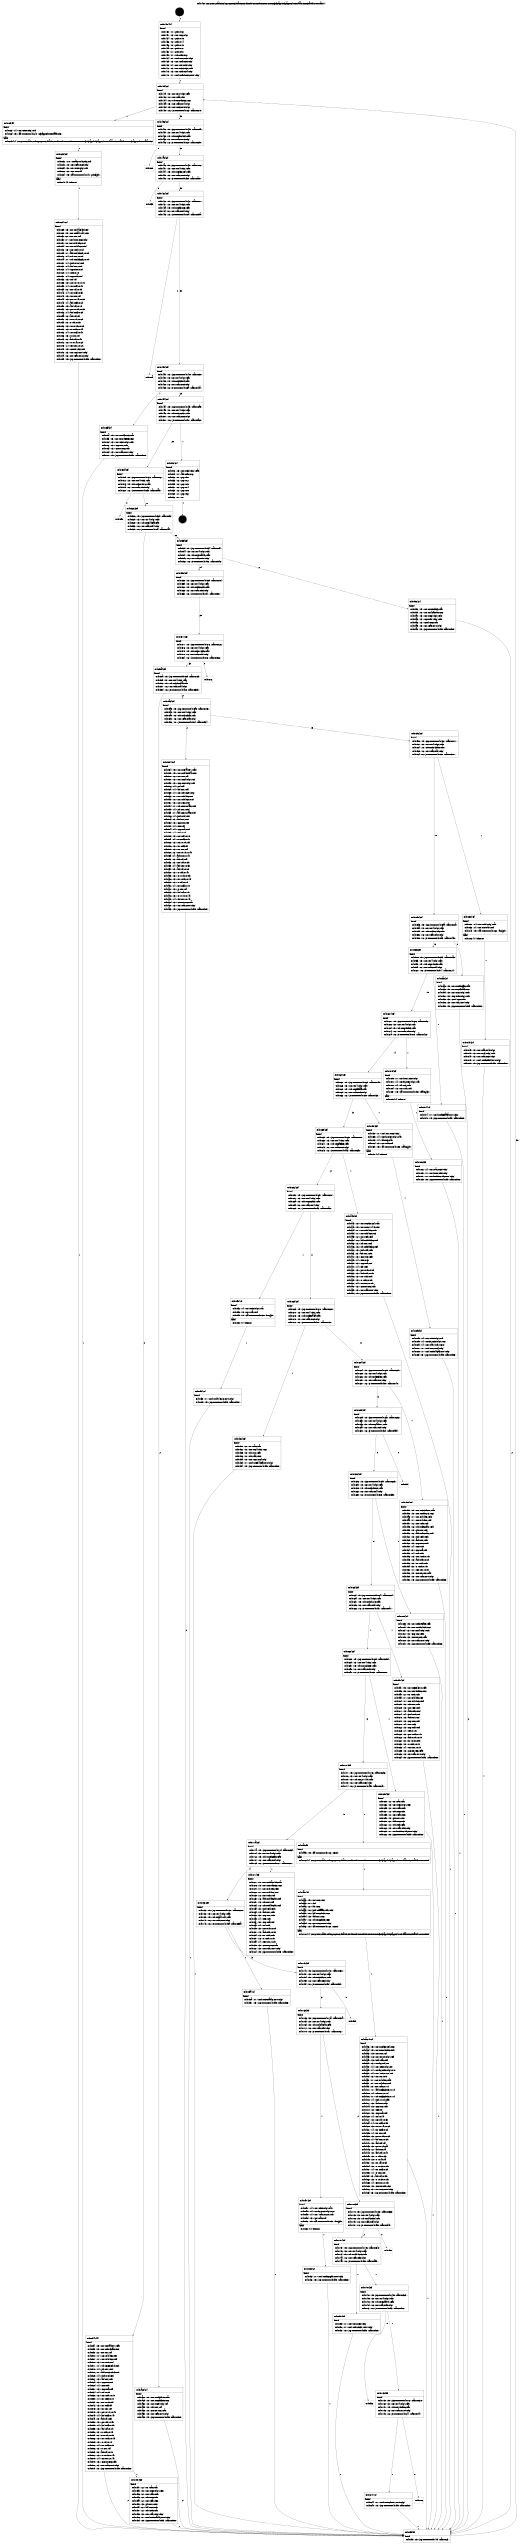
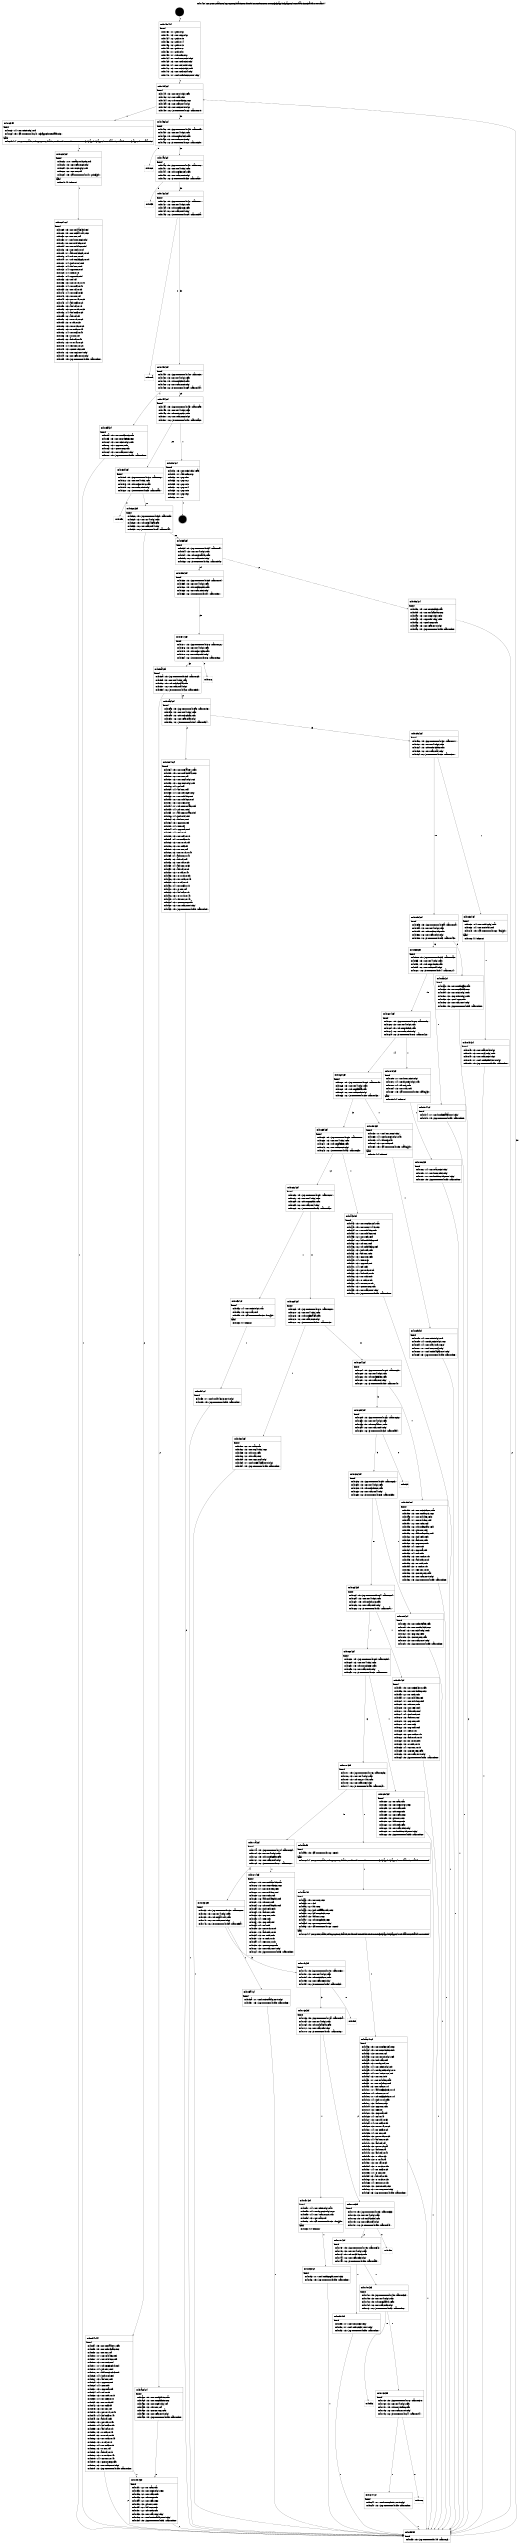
edge "0x401a28 [27]" -> "0x401fde [5]": now "0x401a28 [27]" -> "0x401dd1 [33]"
